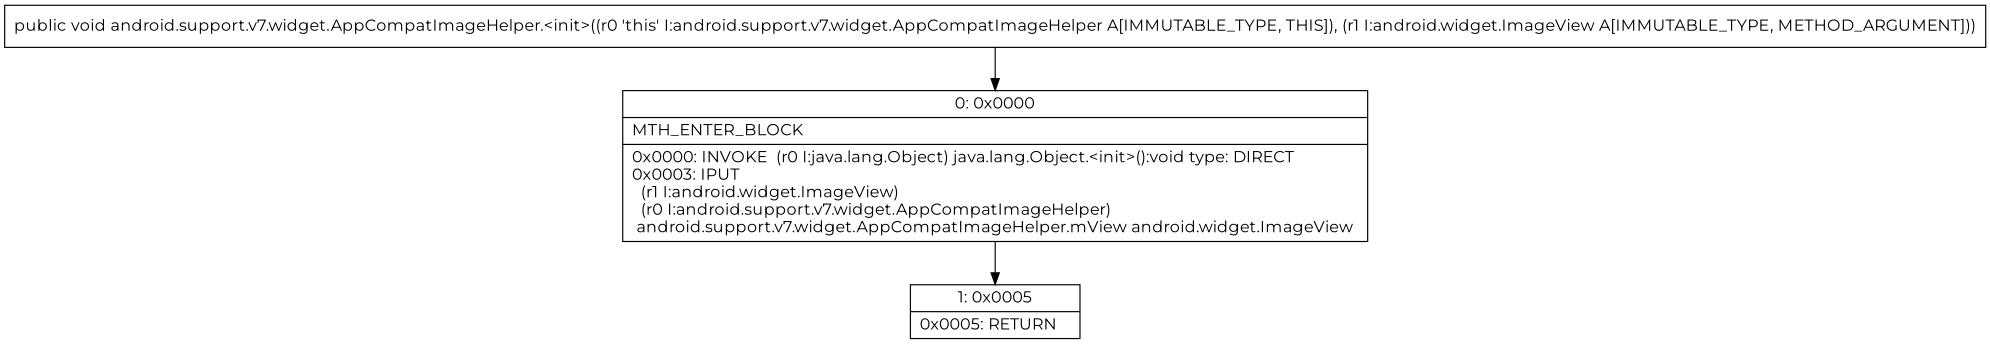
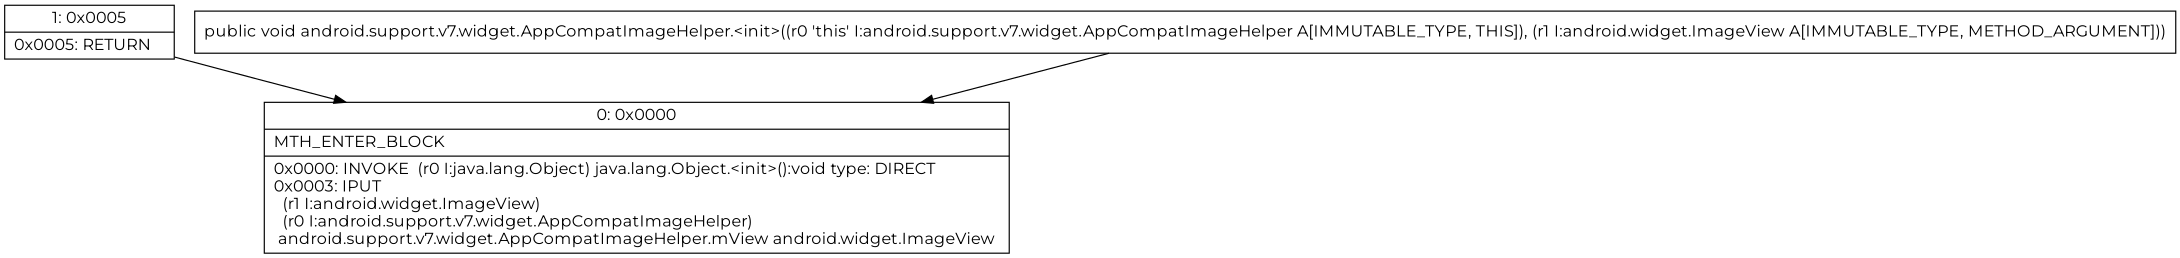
edge "0: 0x0000" -> "1: 0x0005": reversed
